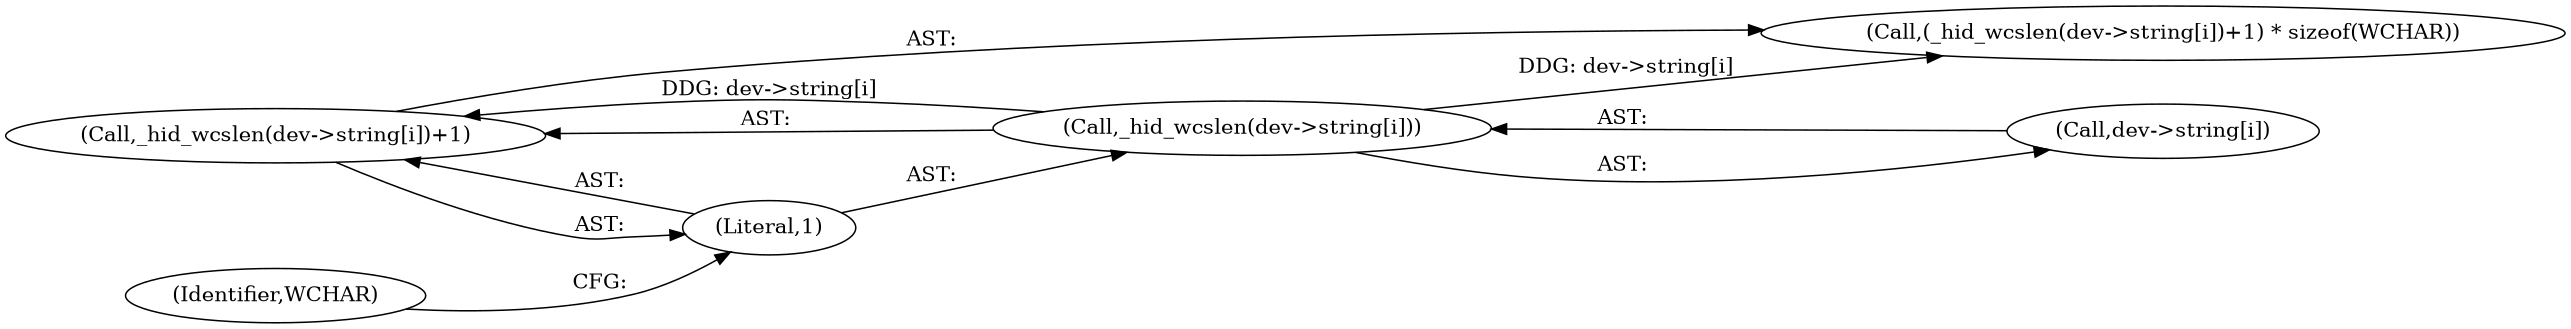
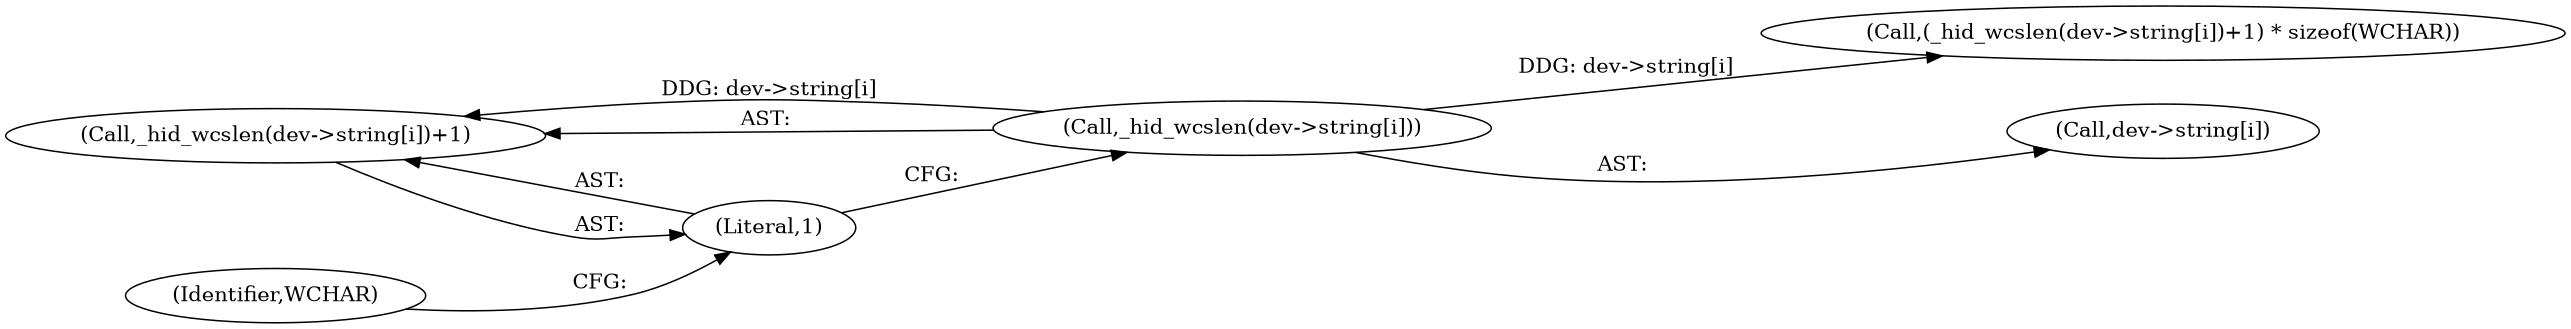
edge "(Call,_hid_wcslen(dev->string[i])+1)" -> "(Call,(_hid_wcslen(dev->string[i])+1) * sizeof(WCHAR))": removed, label "AST:"
edge "(Call,dev->string[i])" -> "(Call,_hid_wcslen(dev->string[i]))": removed, label "AST:"
edge "(Literal,1)" -> "(Call,_hid_wcslen(dev->string[i]))": label "AST: " -> "CFG: "
